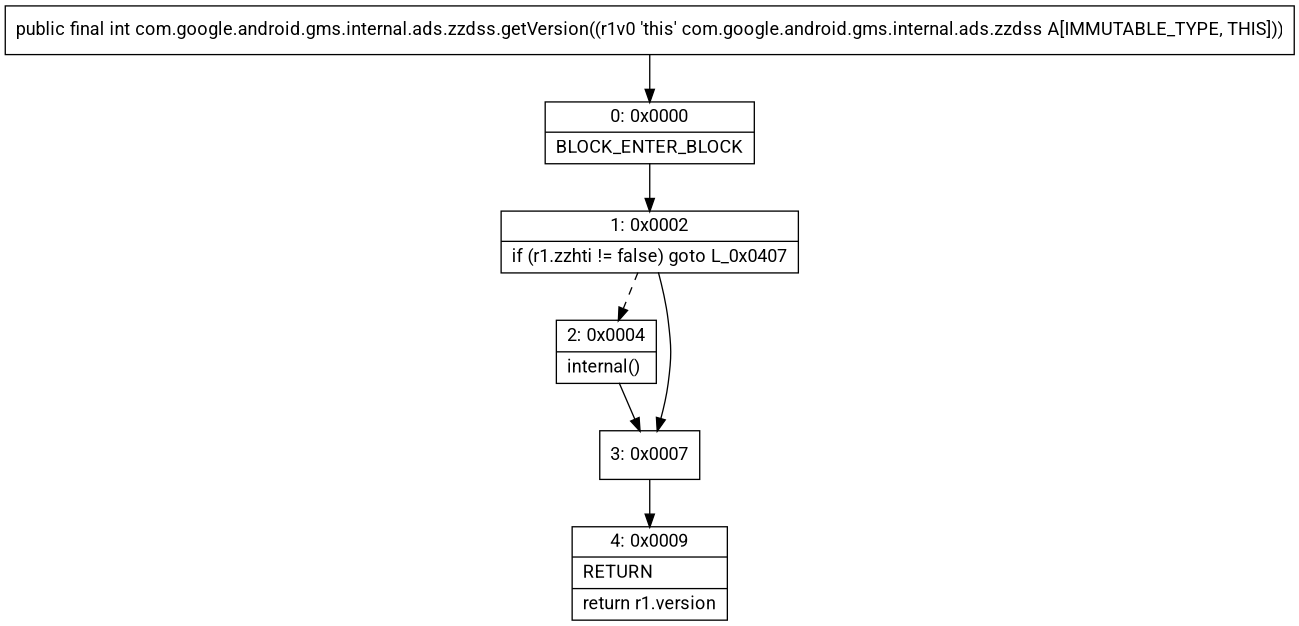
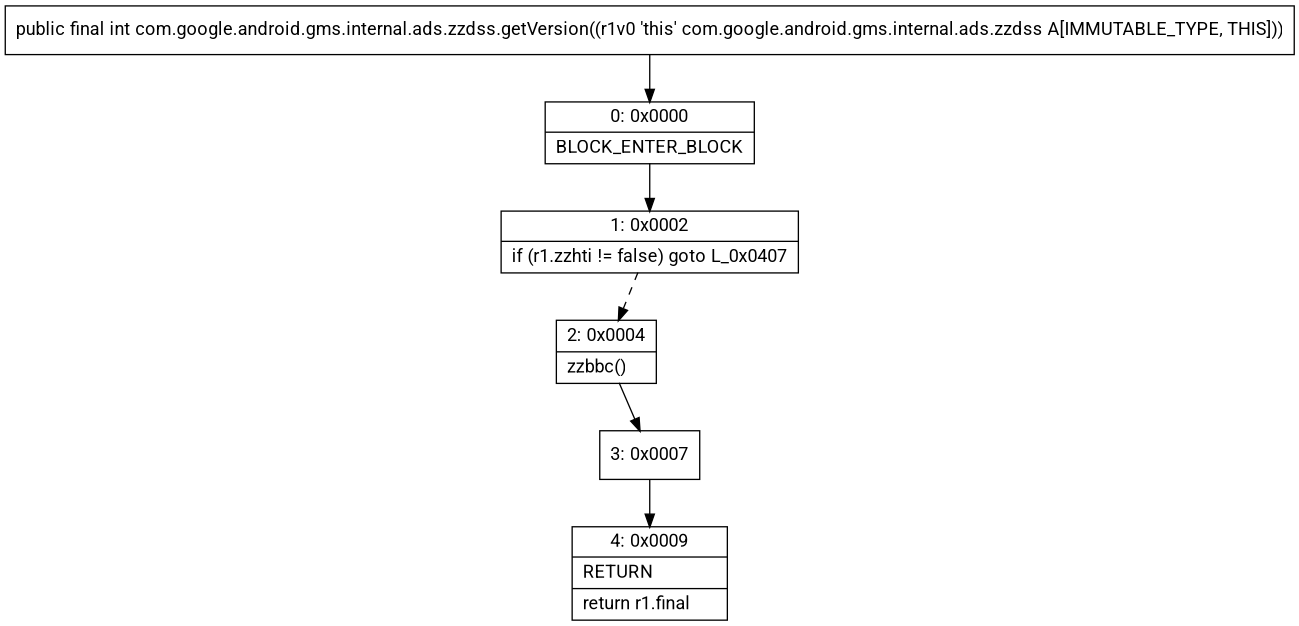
edge "1: 0x0002" -> "3: 0x0007": removed
node "2: 0x0004": text "internal()" -> "zzbbc()"
node "4: 0x0009": text "return r1.version" -> "return r1.final"
